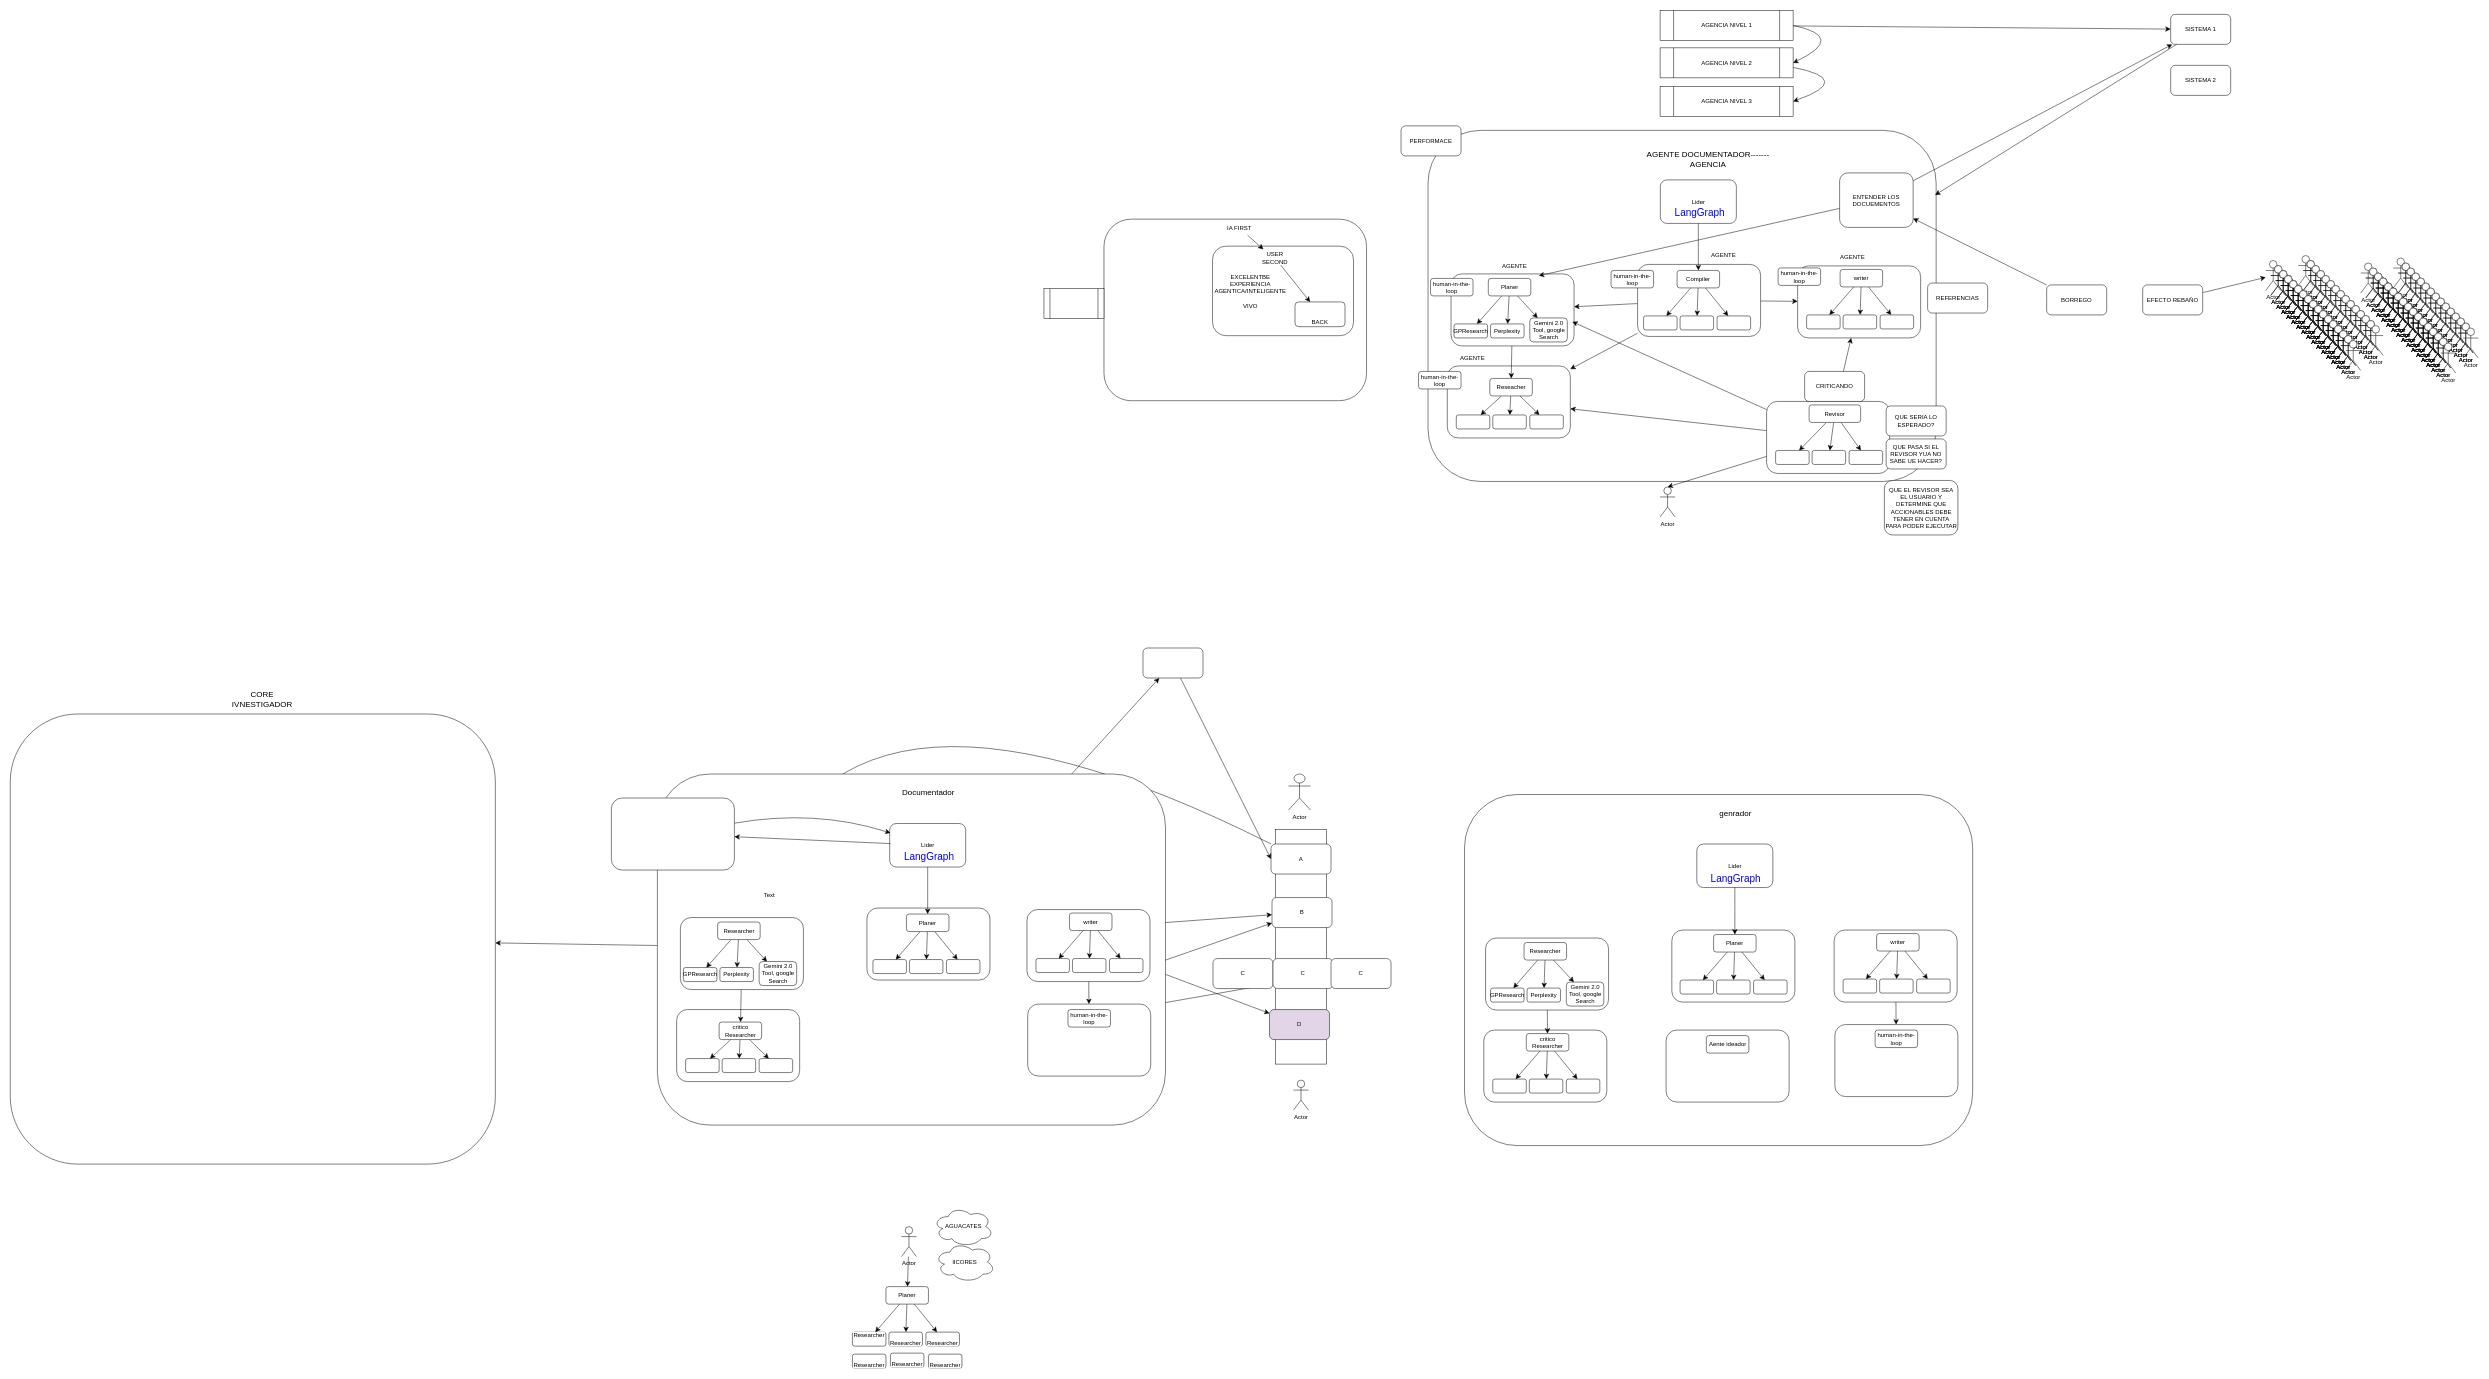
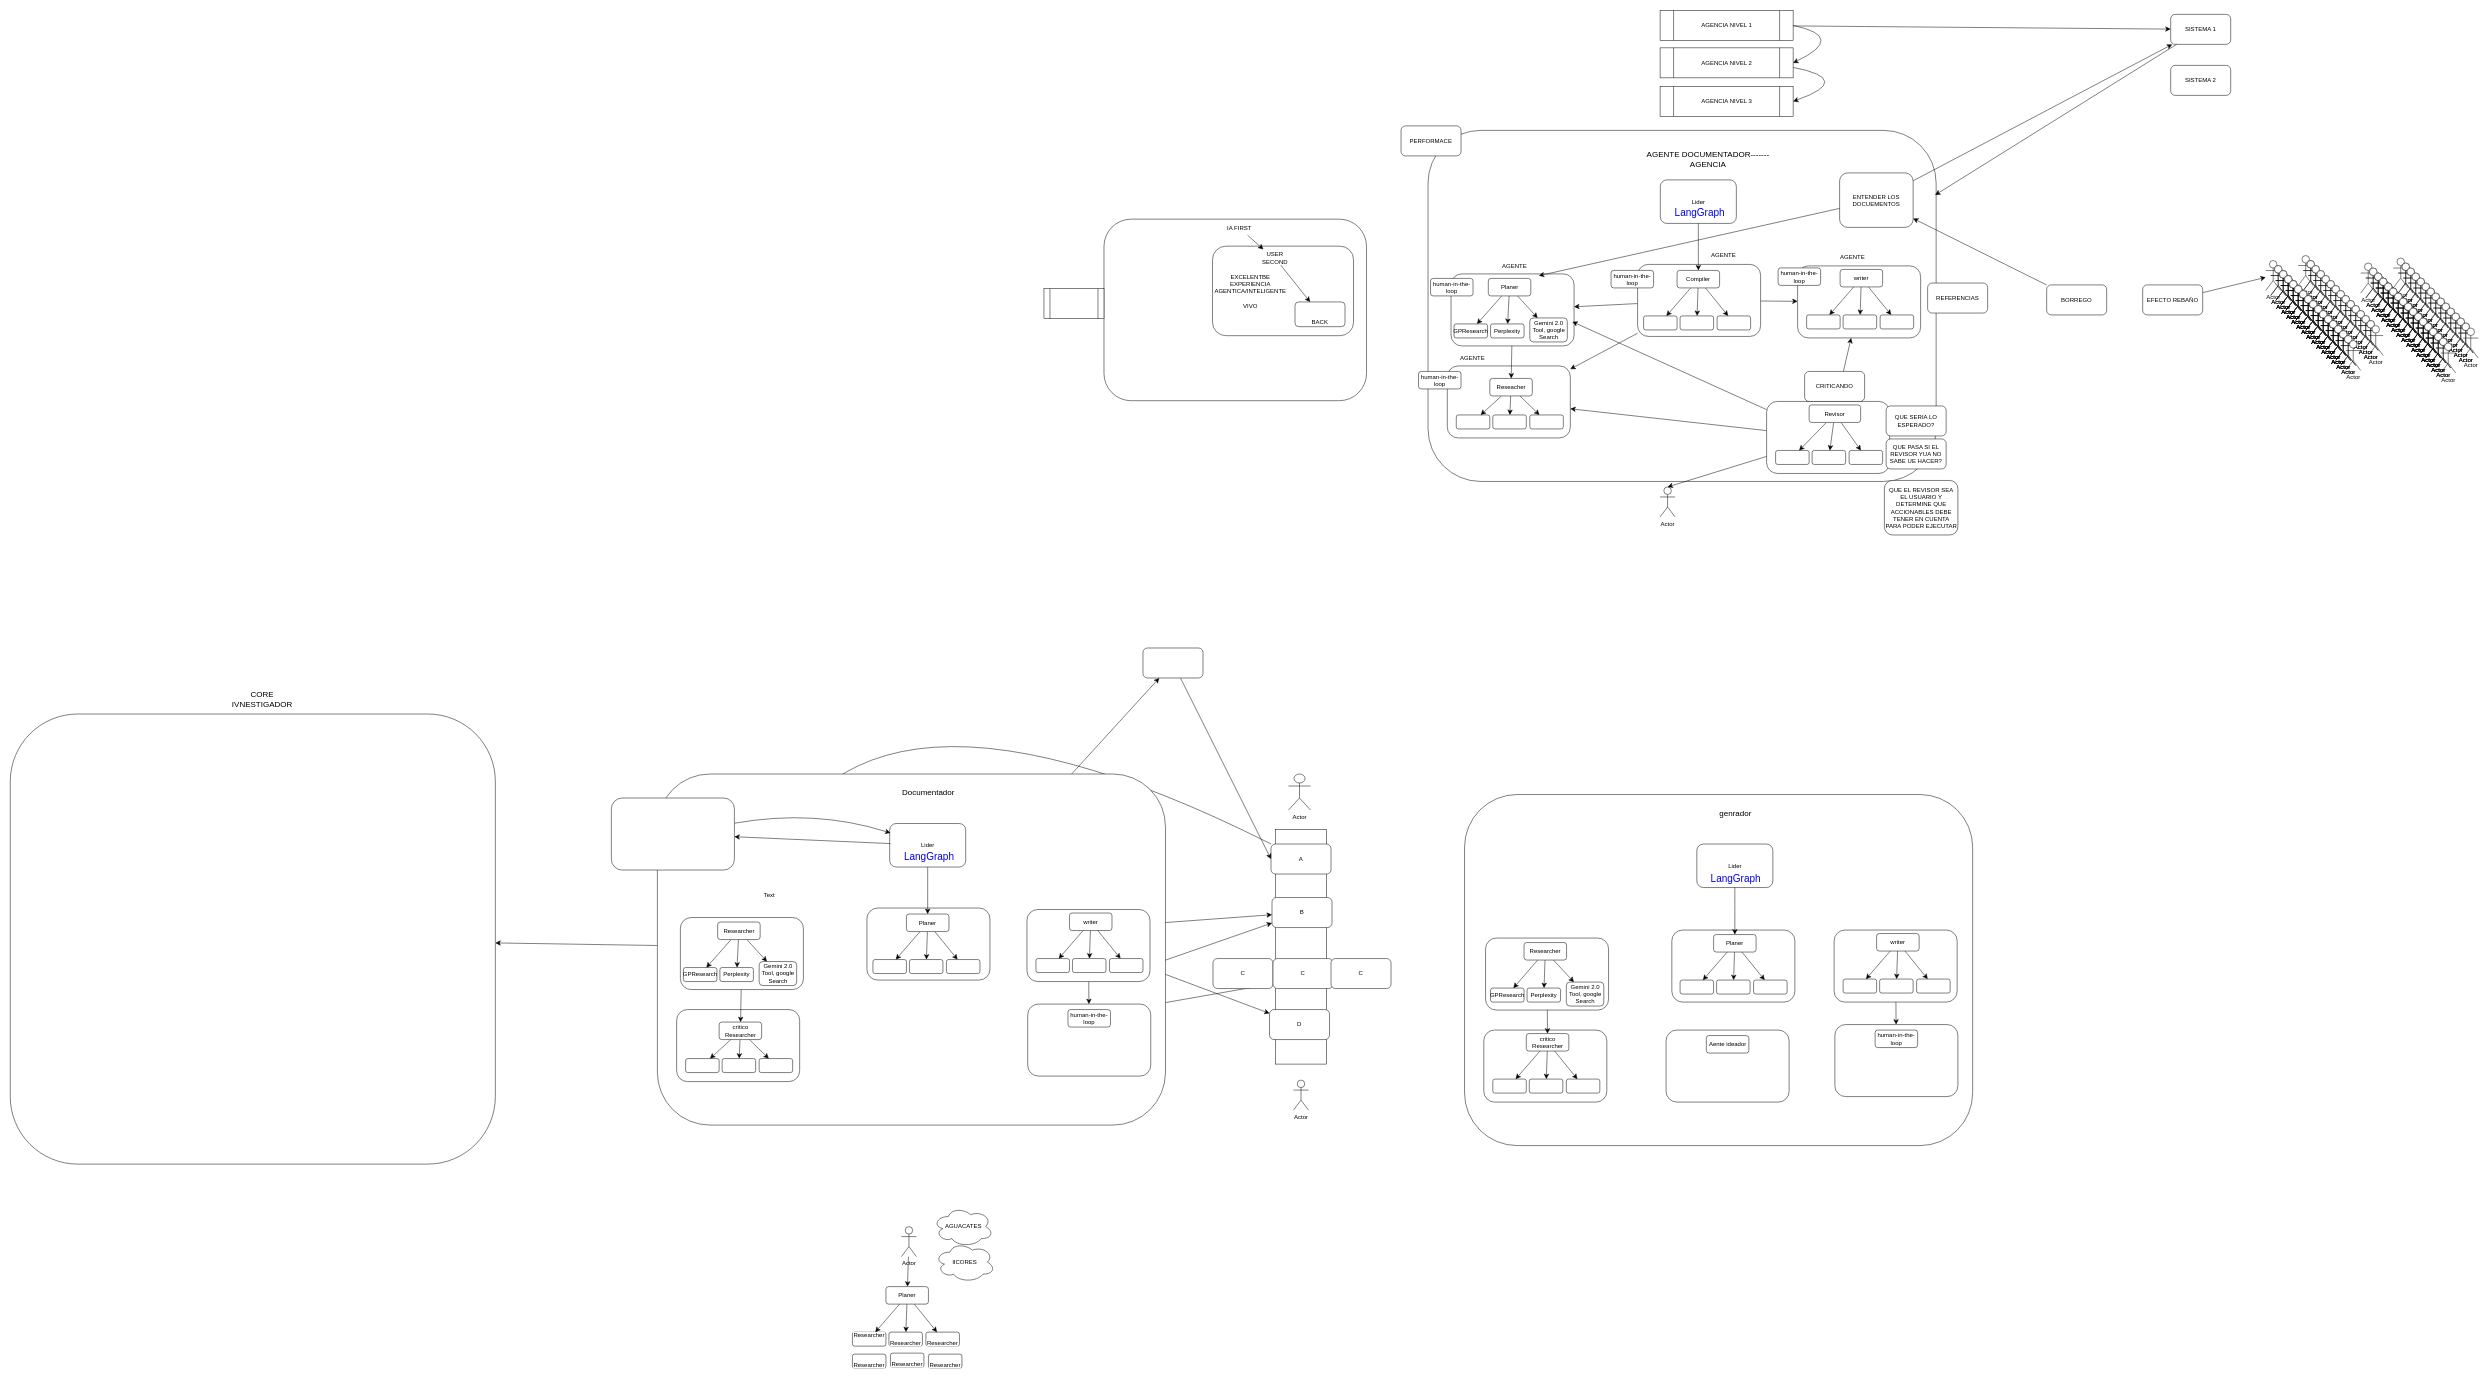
node "D": fillcolor #e1d5e7 -> #ffffff
